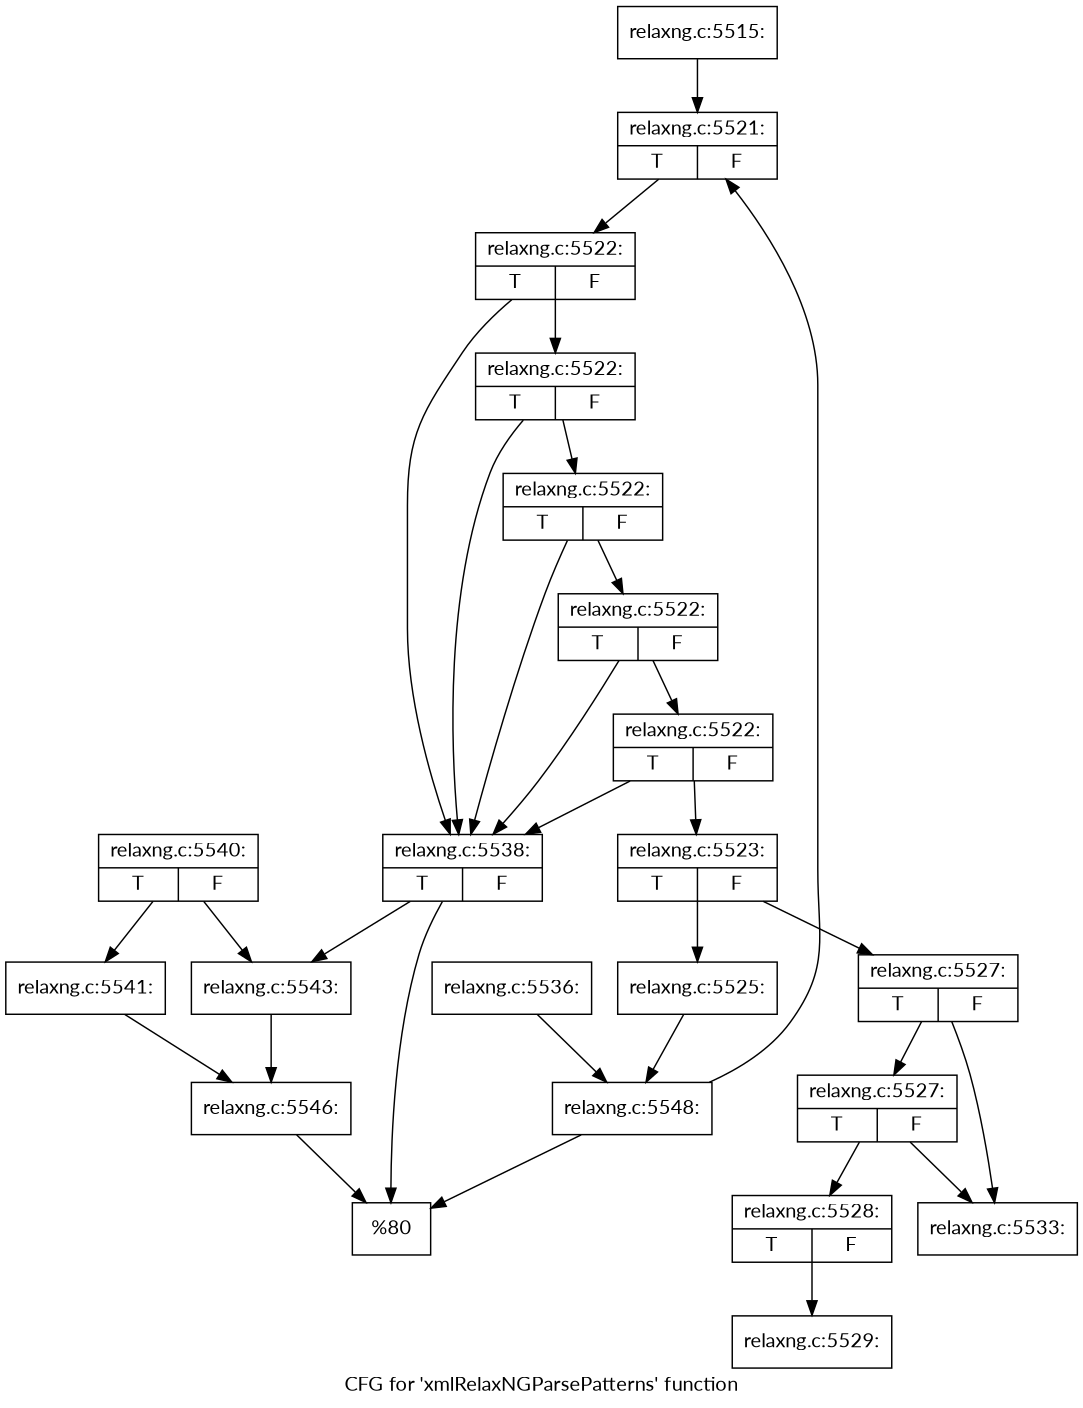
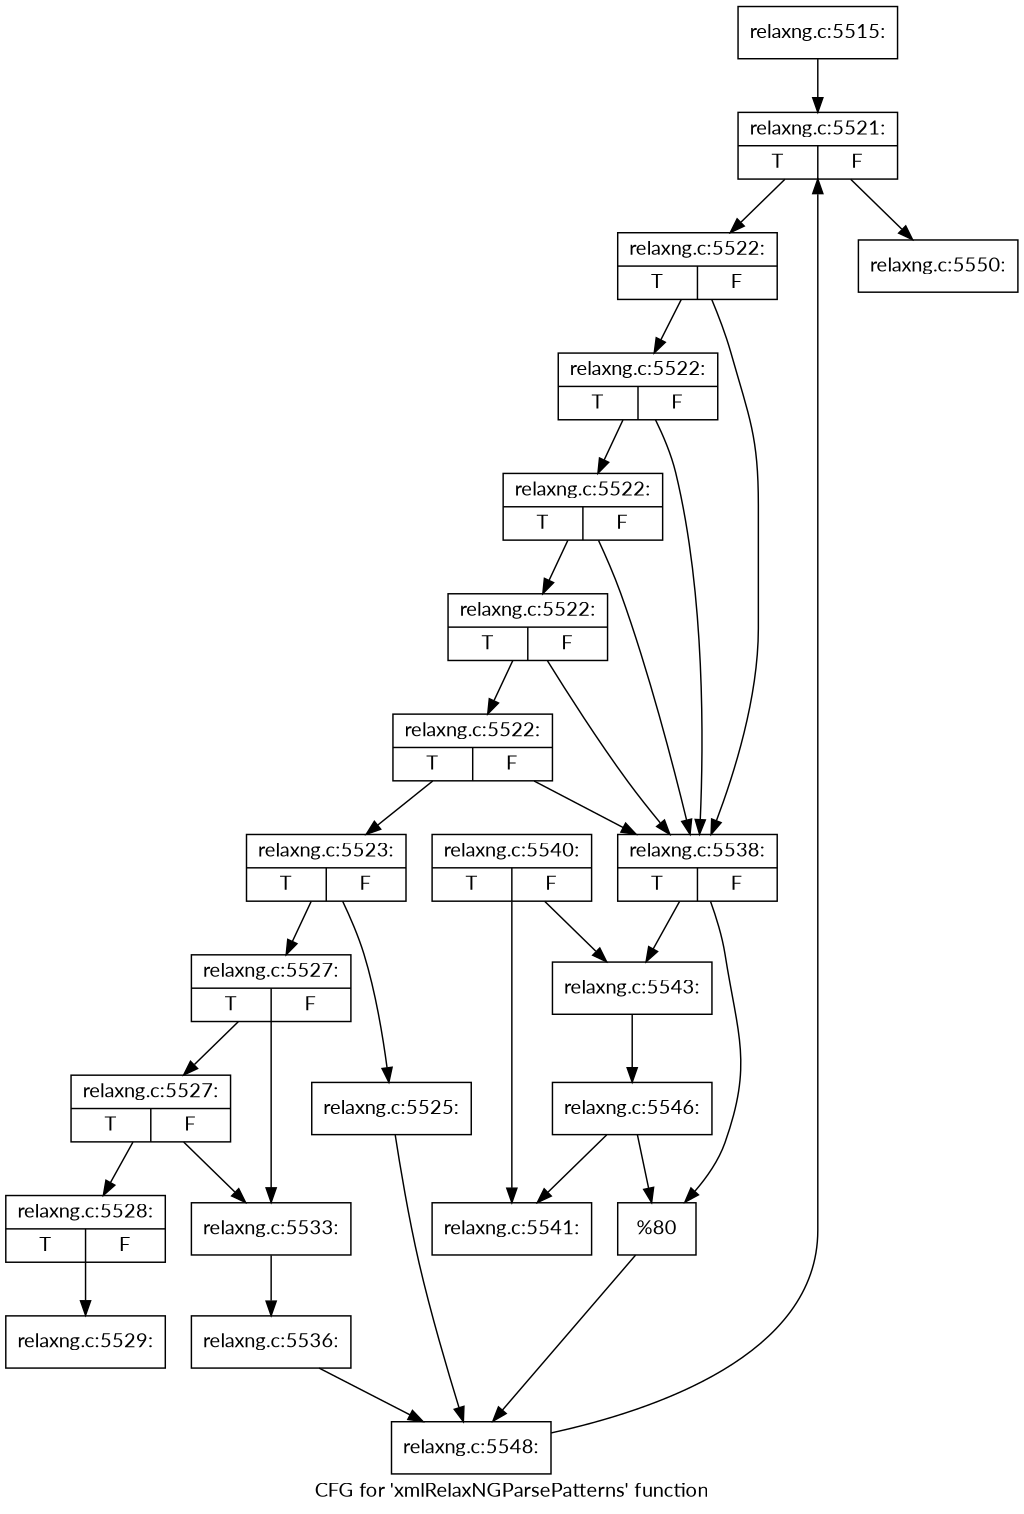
node "relaxng.c:5550:": added
edge "relaxng.c:5541:" -> "relaxng.c:5546:": reversed
edge "relaxng.c:5548:" -> "%80": reversed
edge "relaxng.c:5533:" -> "relaxng.c:5536:": added
